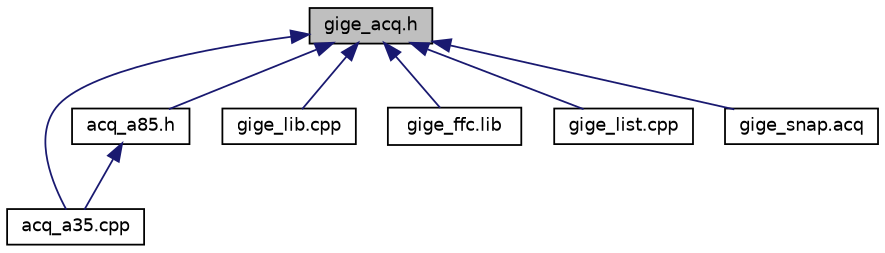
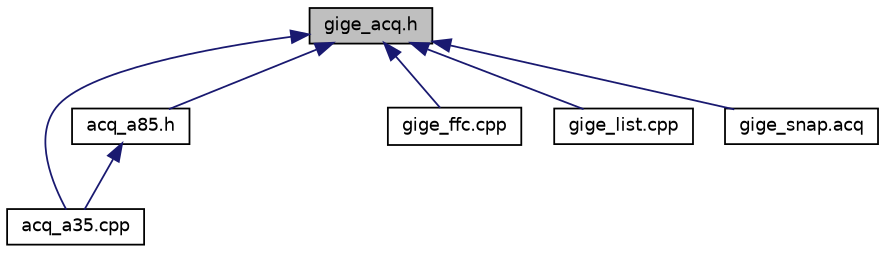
node "gige_lib.cpp": removed
node "gige_ffc.lib": label "gige_ffc.lib" -> "gige_ffc.cpp"
